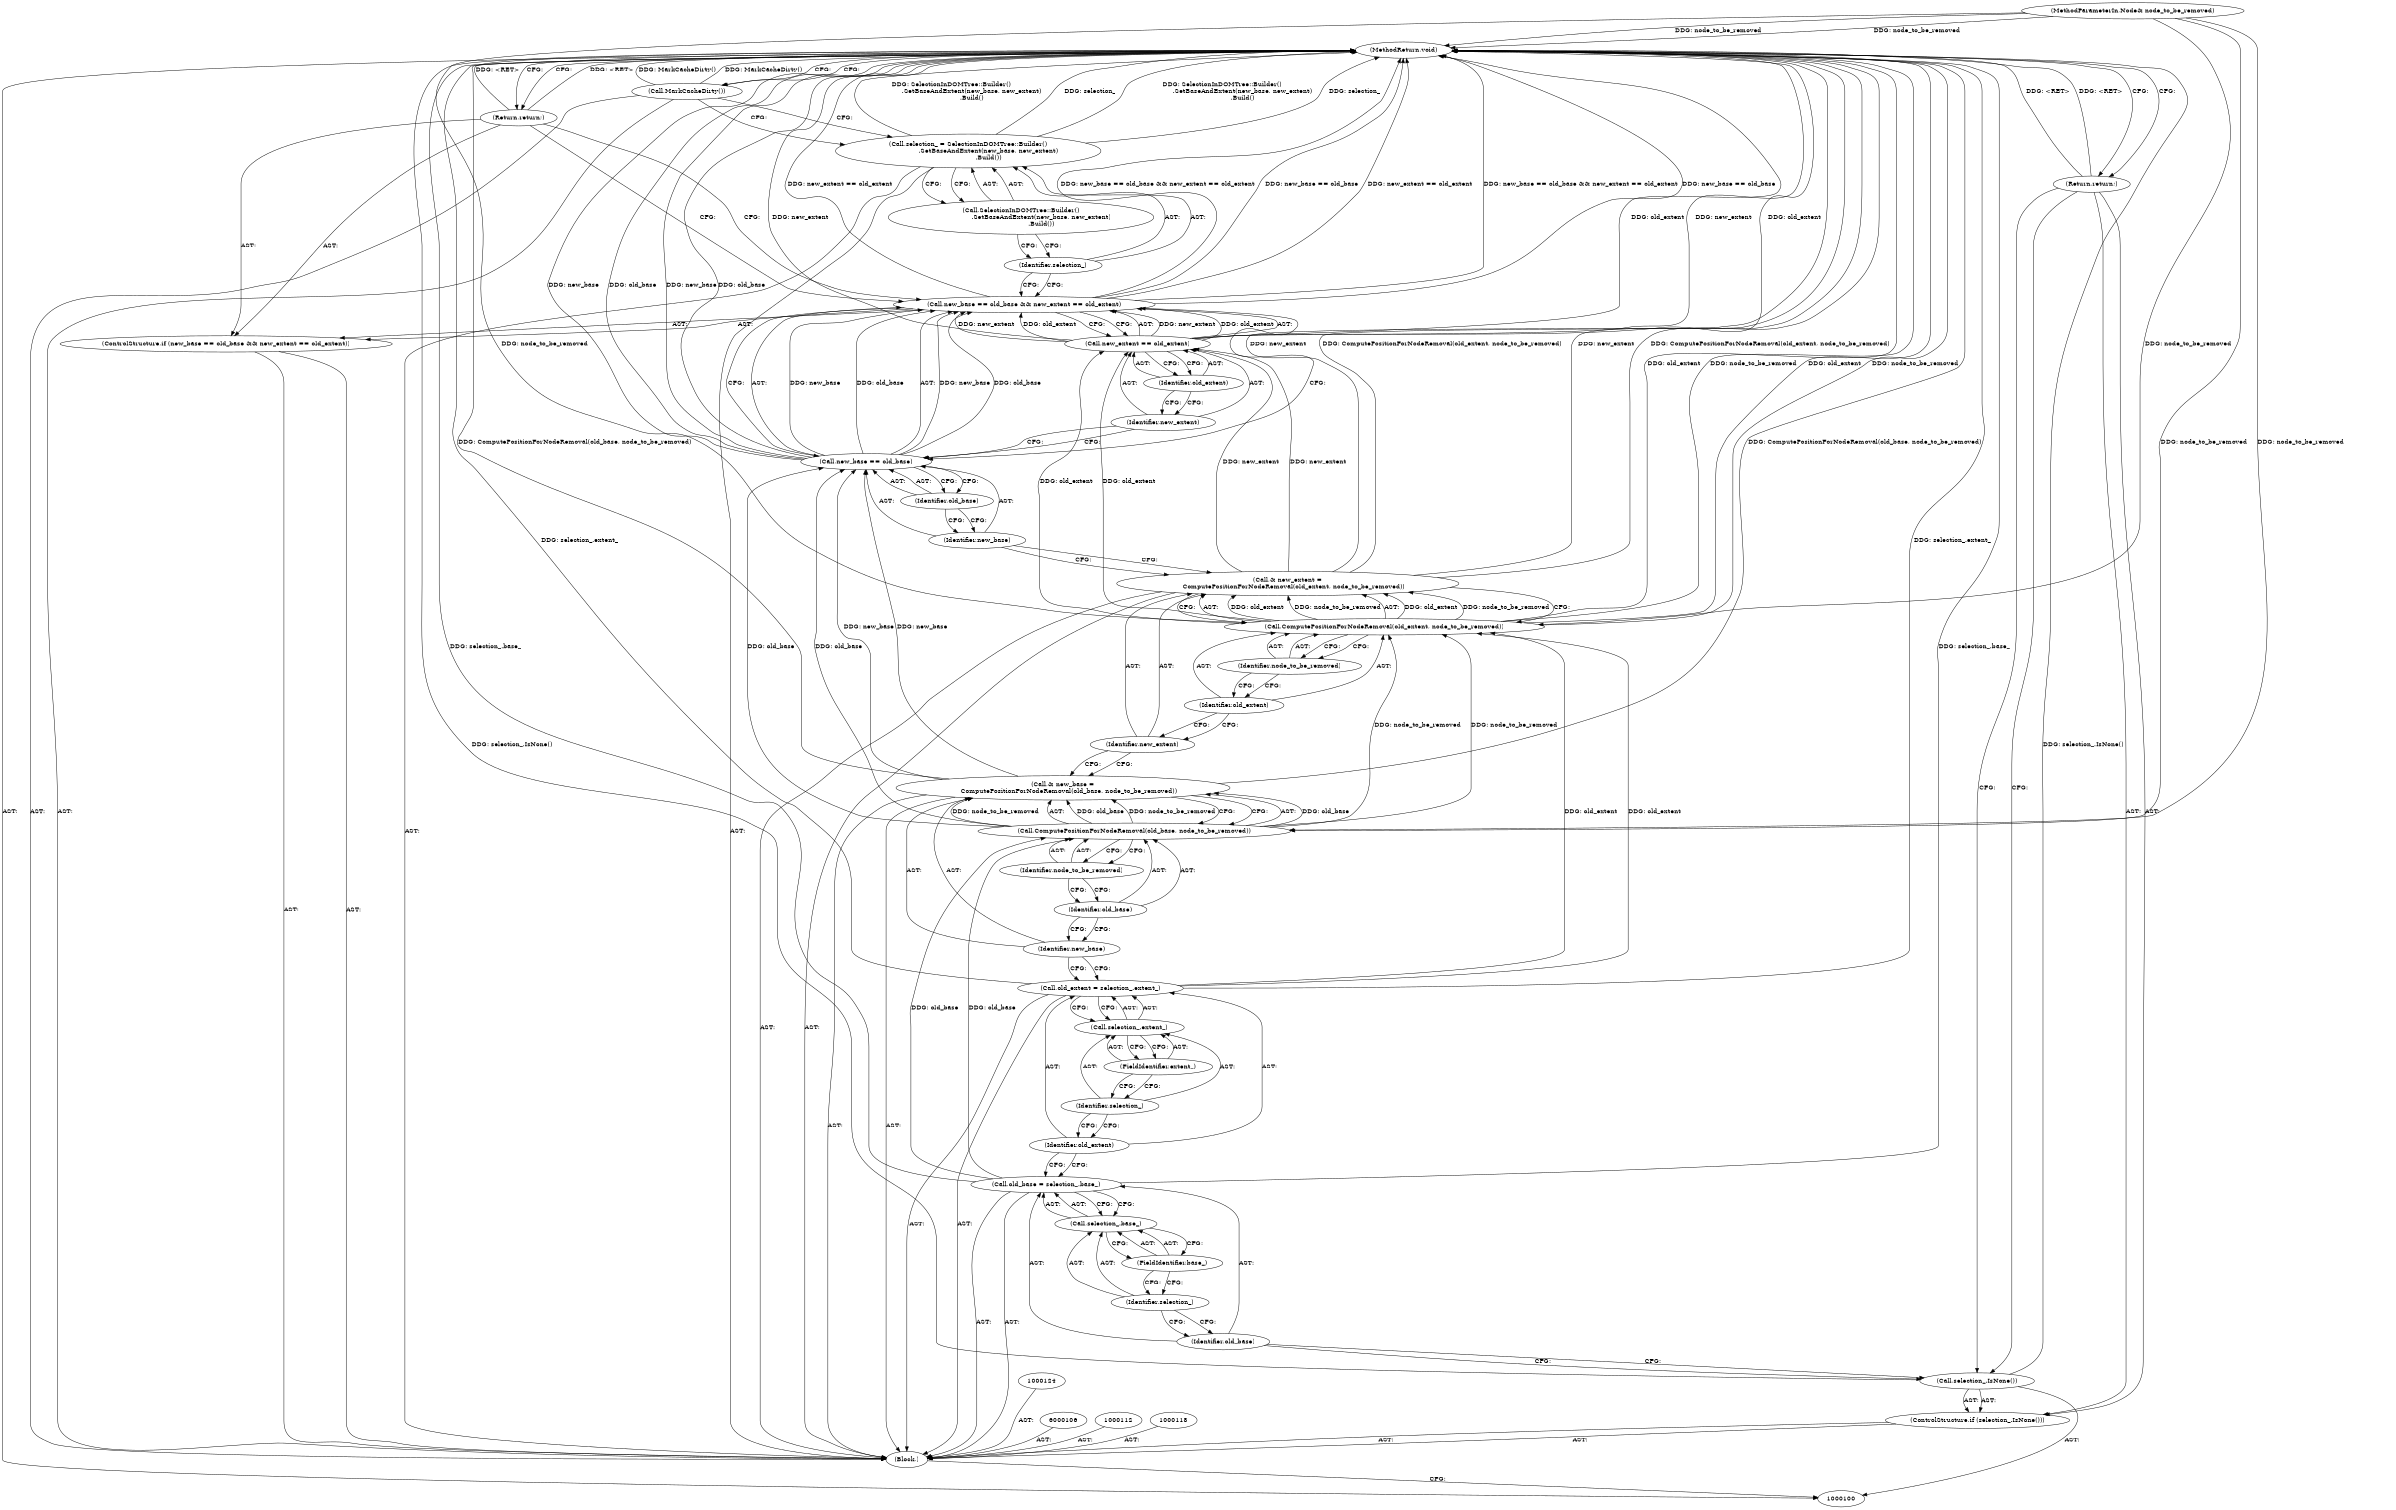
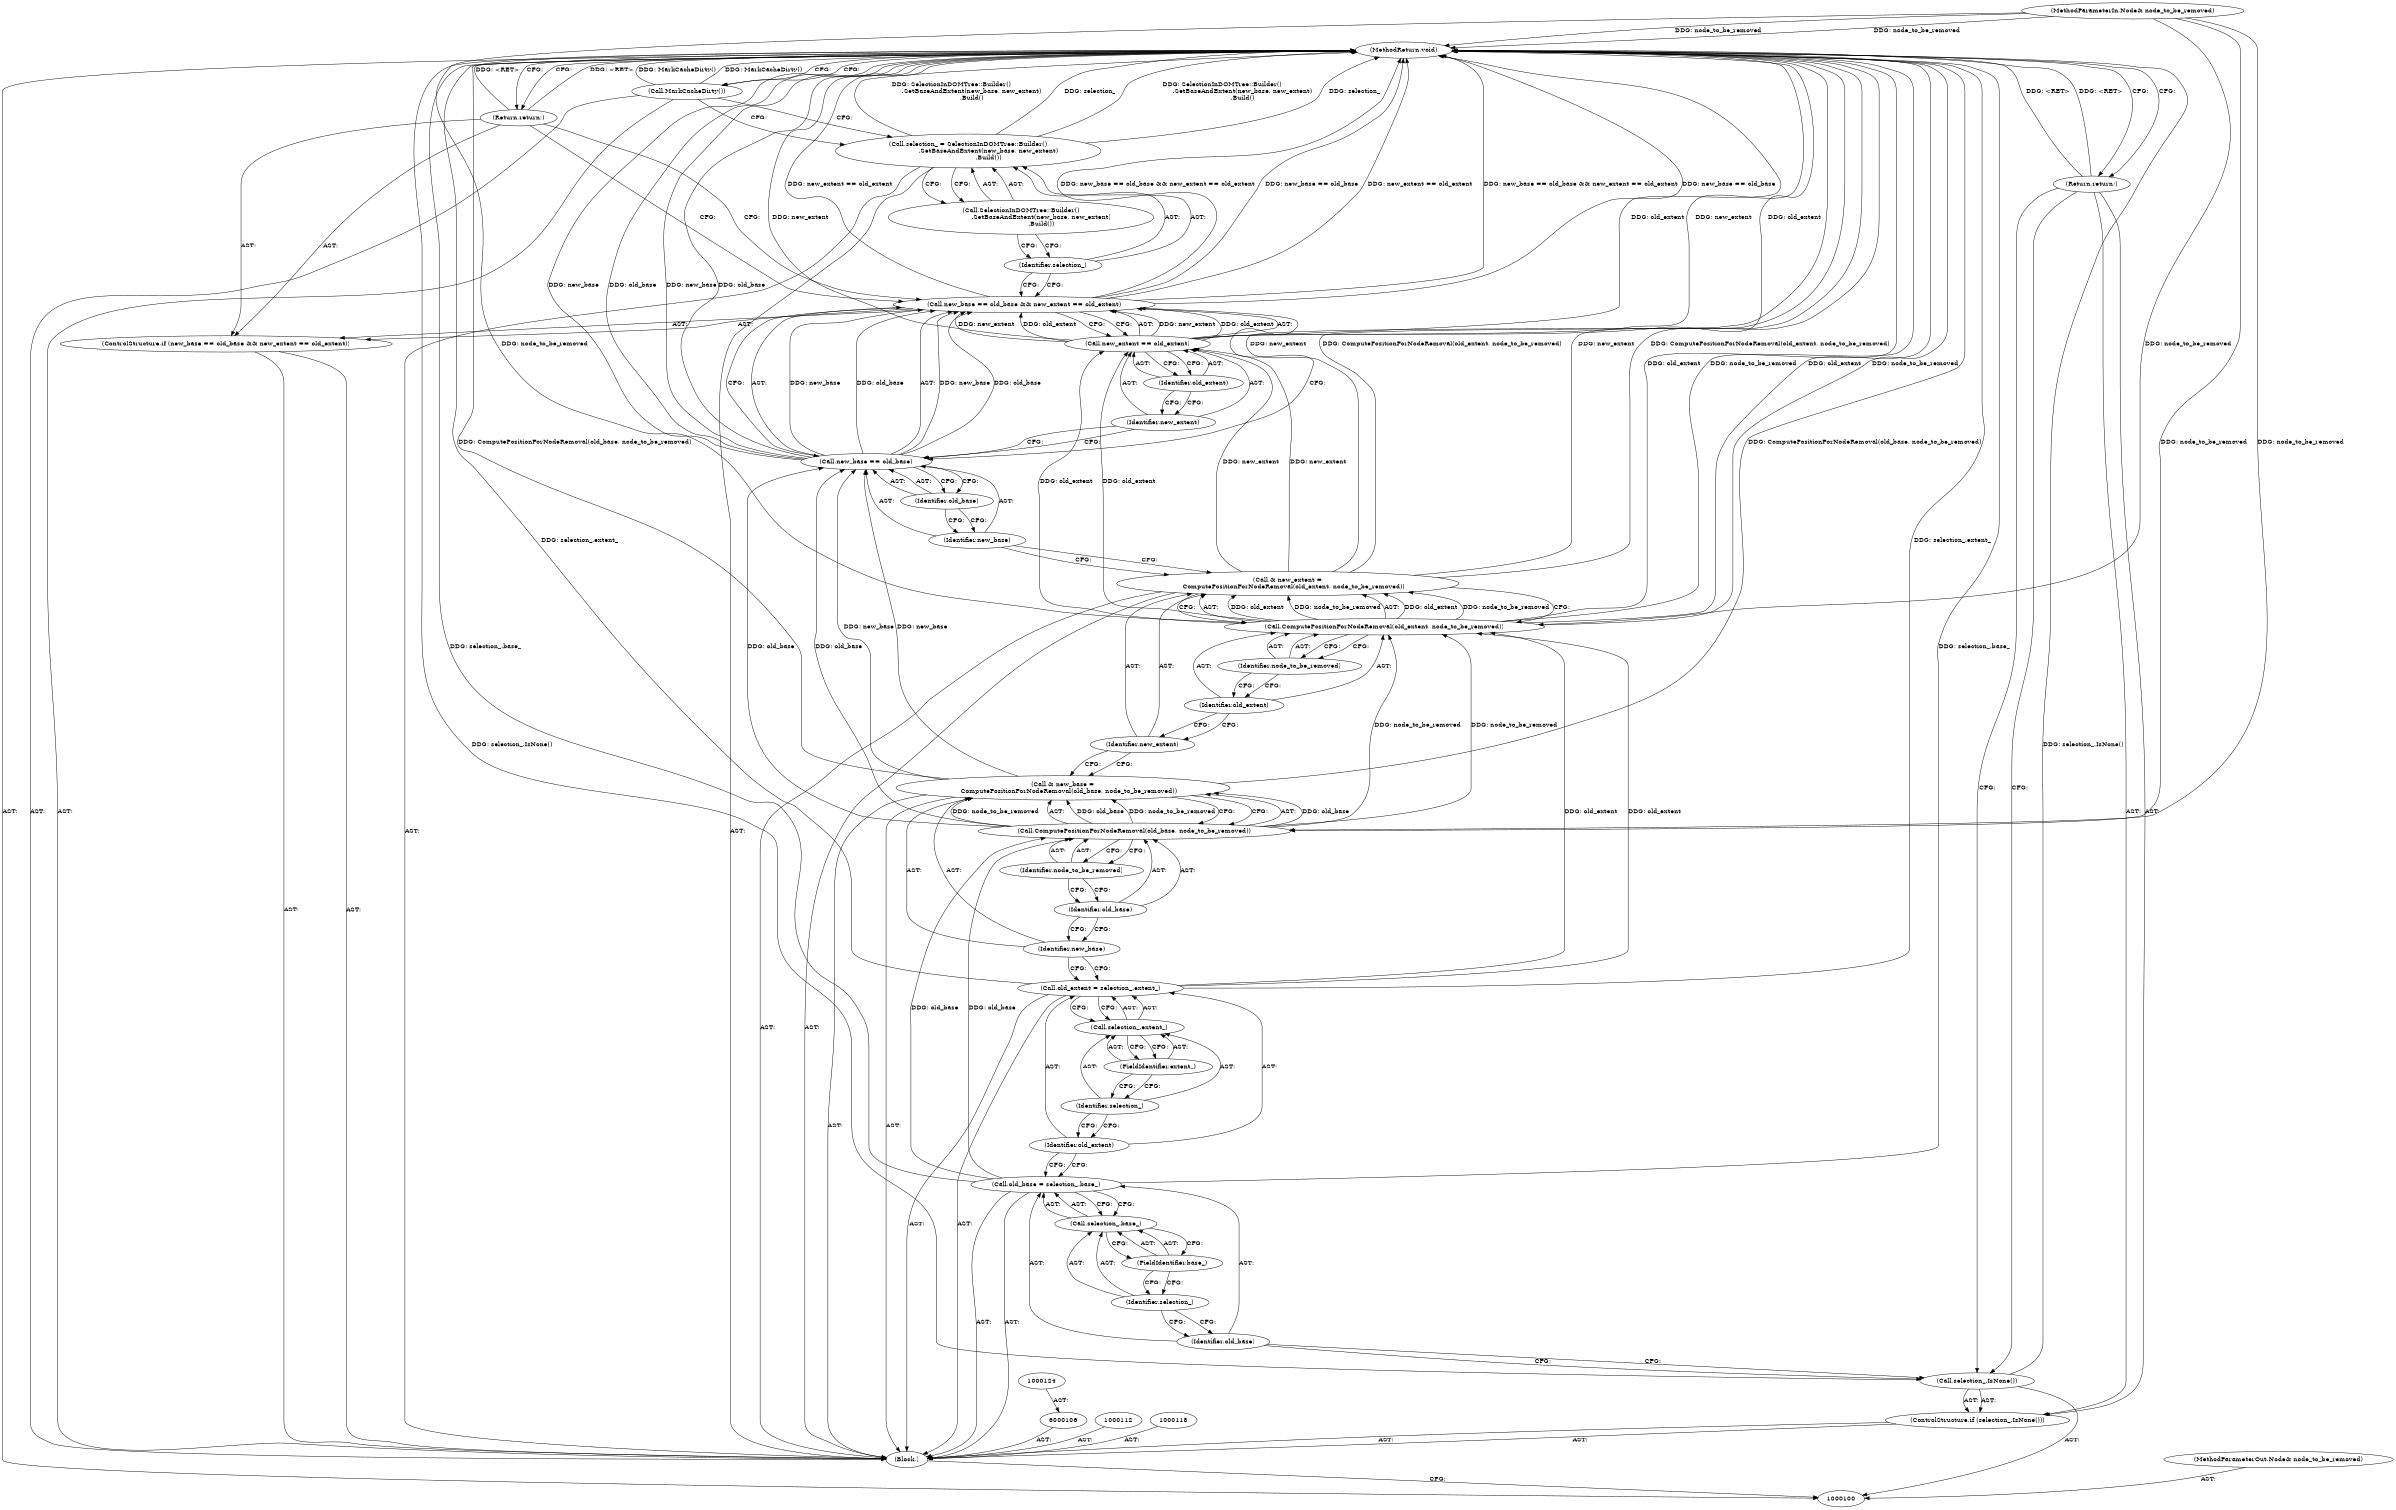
edge "1000124" -> "(Block,)": now "1000124" -> "6000106"
node "(MethodParameterOut,Node& node_to_be_removed)": added
